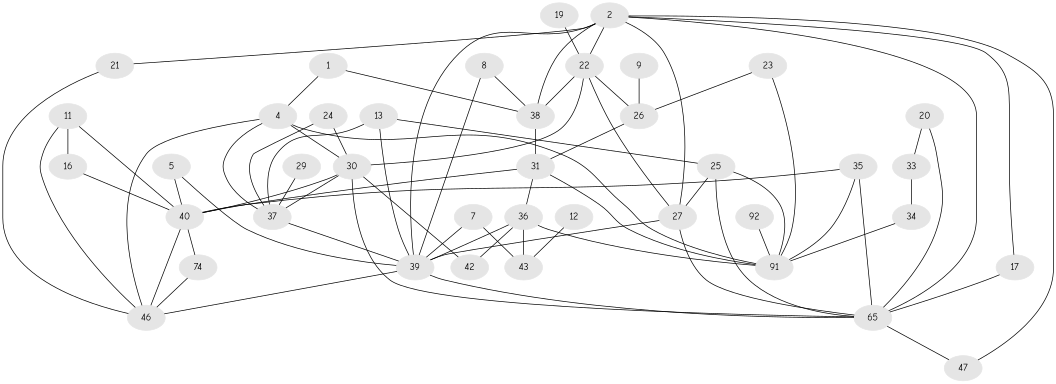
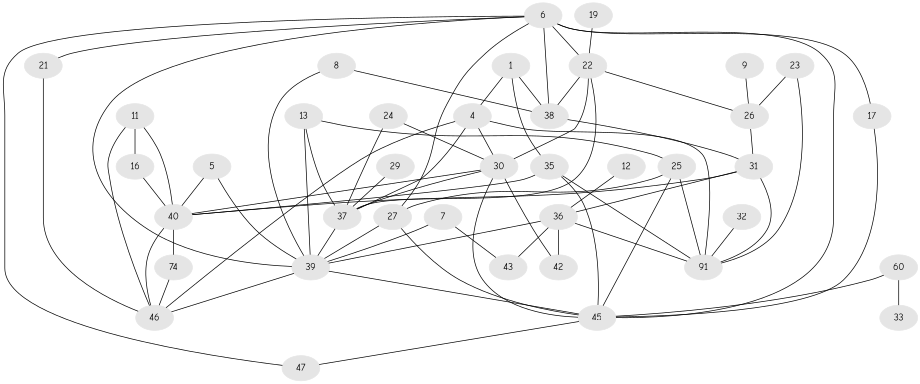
node "2": label "2" -> "6"
node "20": label "20" -> "60"
edge "1" -- "35": added
edge "22" -- "27": now "22" -- "37"
node "92": label "92" -> "32"
node "34": removed
edge "12" -- "43": now "12" -- "36"
node "65": label "65" -> "45"
